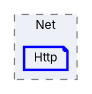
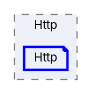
cluster "Net": label "Net" -> "Http"
